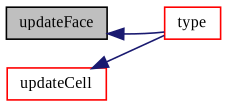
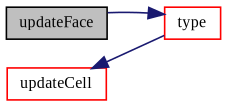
edge "type" -> "updateFace": reversed
